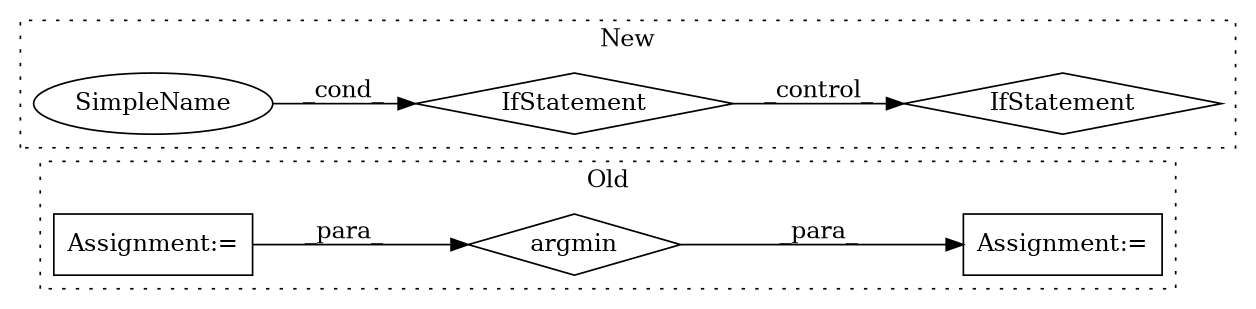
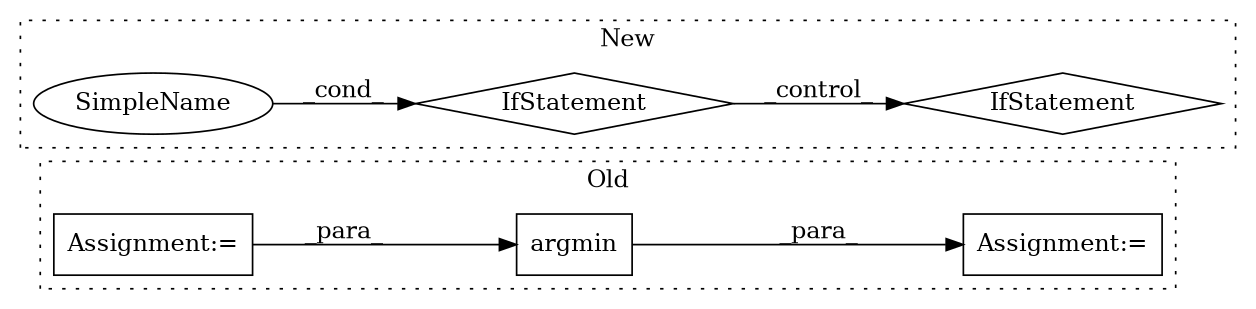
node "argmin": shape diamond -> box
